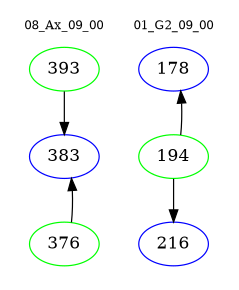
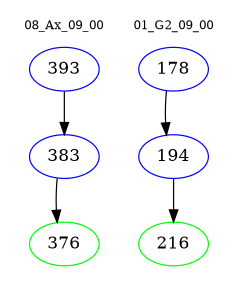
node "393": color green -> blue
edge "194" -> "178": reversed
node "194": color green -> blue
edge "376" -> "383": reversed
node "216": color blue -> green
